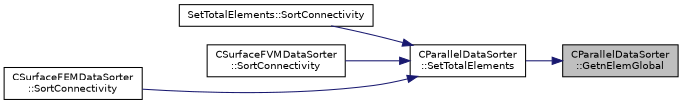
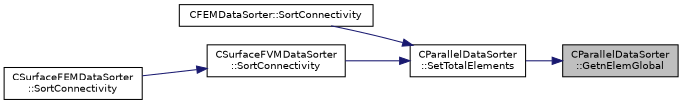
node "SetTotalElements::SortConnectivity": label "SetTotalElements::SortConnectivity" -> "CFEMDataSorter::SortConnectivity"
edge "CSurfaceFEMDataSorter ::SortConnectivity" -> "CParallelDataSorter ::SetTotalElements": now "CSurfaceFEMDataSorter ::SortConnectivity" -> "CSurfaceFVMDataSorter ::SortConnectivity"
